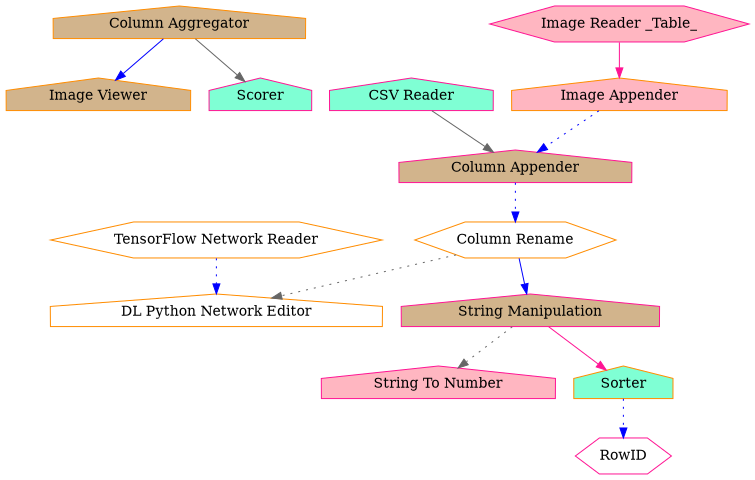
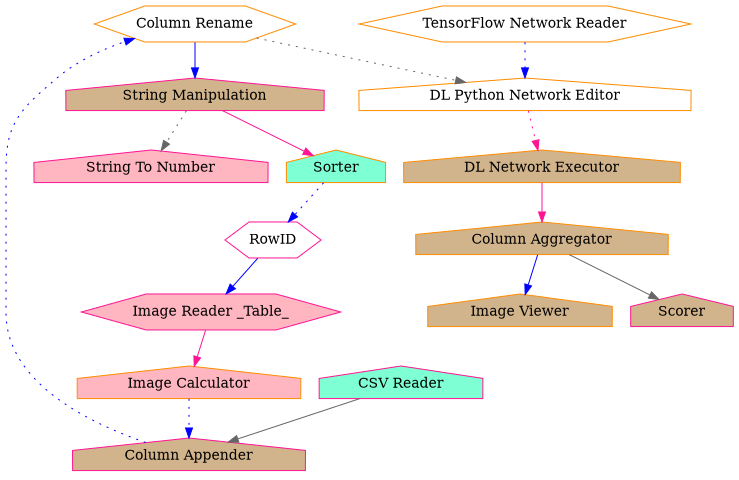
node "Scorer": fillcolor aquamarine -> tan
node "Image Appender": label "Image Appender" -> "Image Calculator"
node "DL Network Executor": added
edge "RowID" -> "Image Reader _Table_": added
